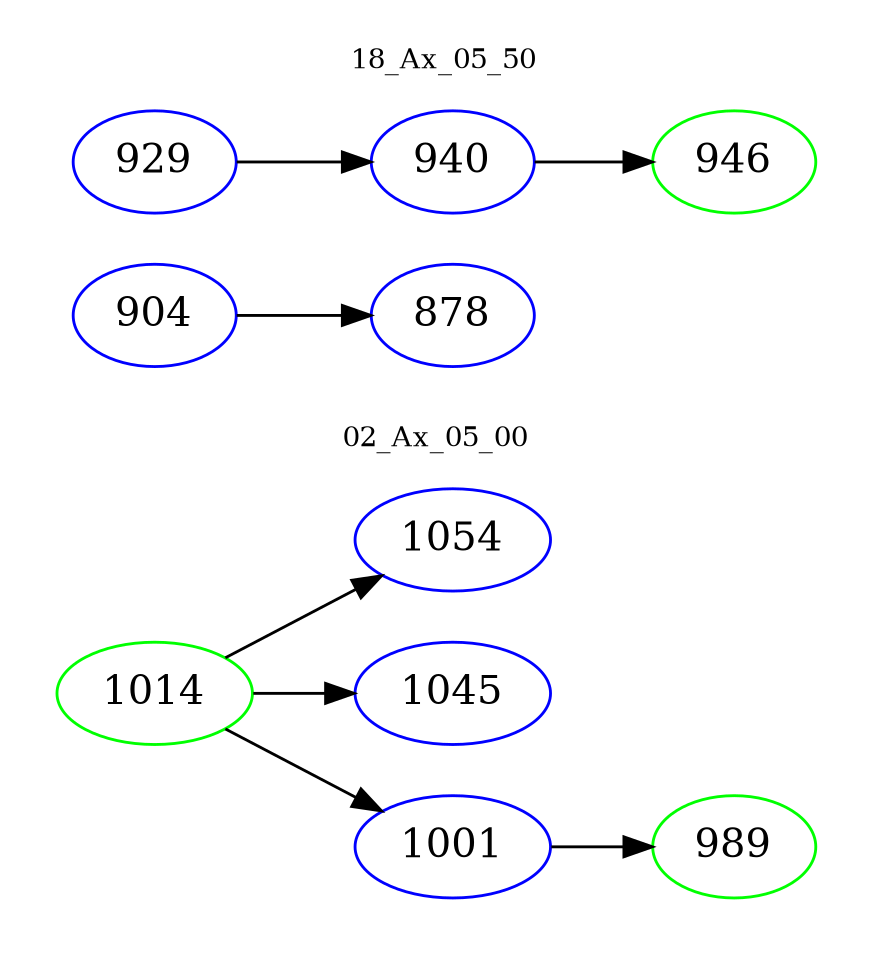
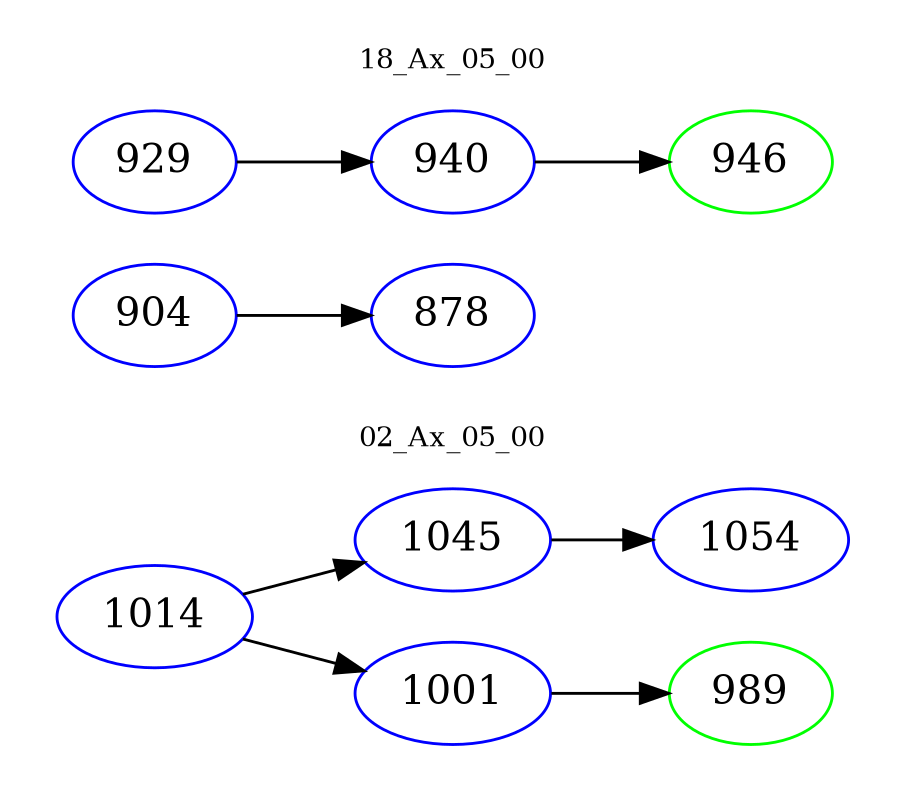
cluster "18_Ax_05_50": label "18_Ax_05_50" -> "18_Ax_05_00"
edge "1014" -> "1054": now "1045" -> "1054"
node "1014": color green -> blue
